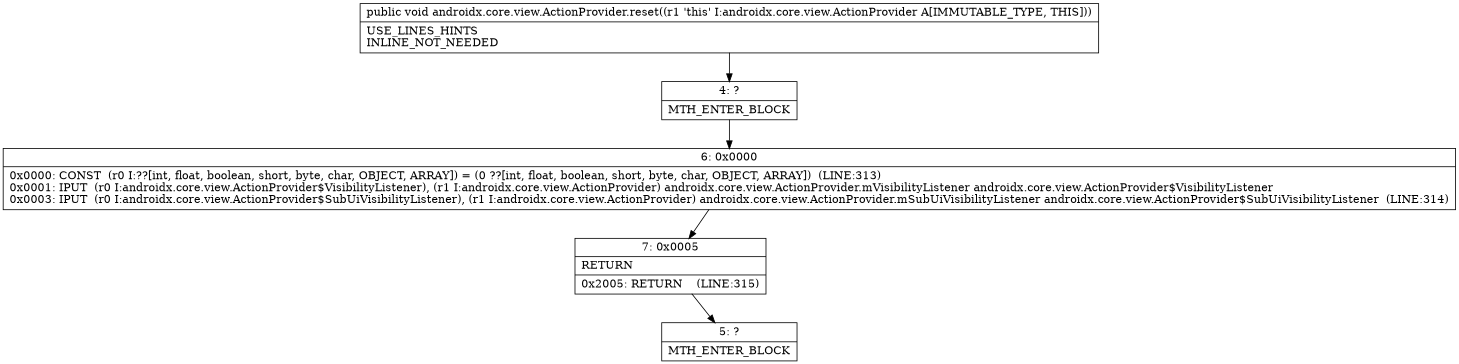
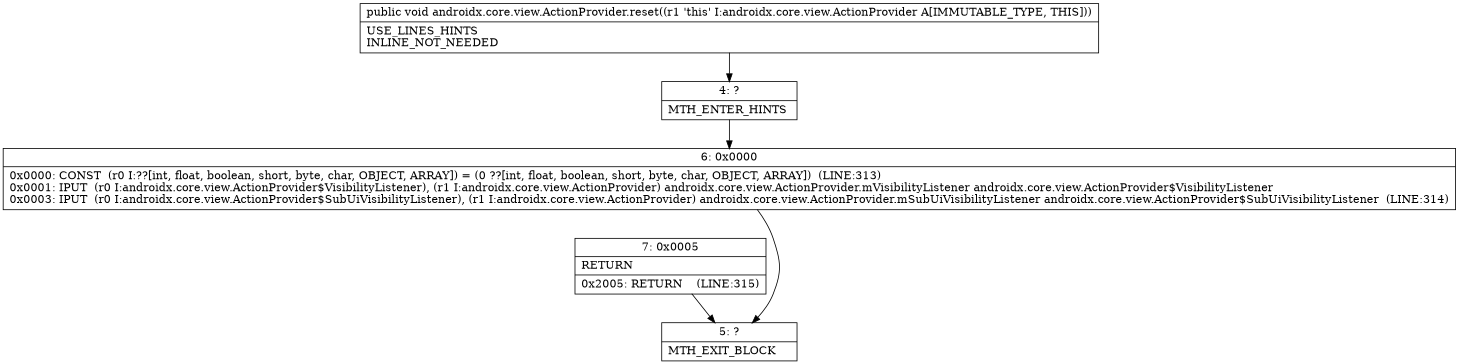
node "4: ?": text "MTH_ENTER_BLOCK" -> "MTH_ENTER_HINTS"
edge "6: 0x0000" -> "7: 0x0005": now "6: 0x0000" -> "5: ?"
node "5: ?": text "MTH_ENTER_BLOCK" -> "MTH_EXIT_BLOCK"
